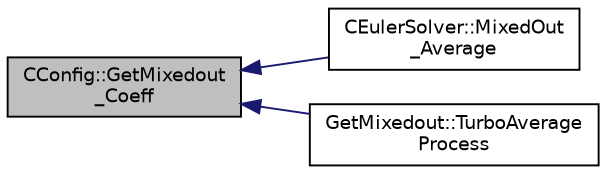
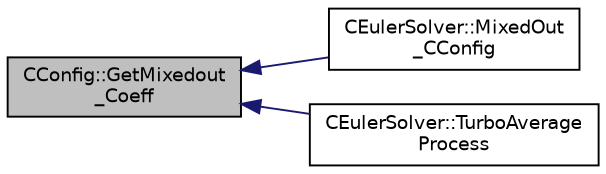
node "CEulerSolver::MixedOut _Average": label "CEulerSolver::MixedOut _Average" -> "CEulerSolver::MixedOut _CConfig"
node "GetMixedout::TurboAverage Process": label "GetMixedout::TurboAverage Process" -> "CEulerSolver::TurboAverage Process"
